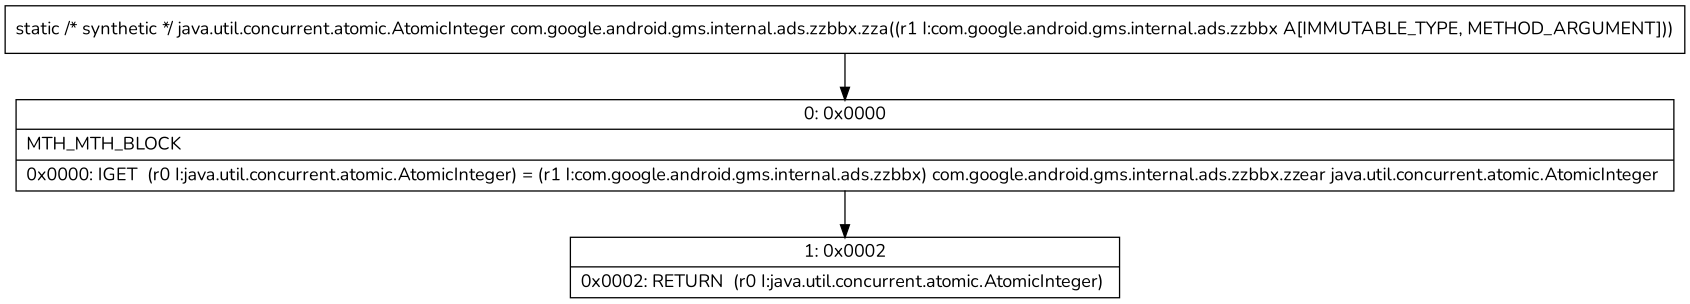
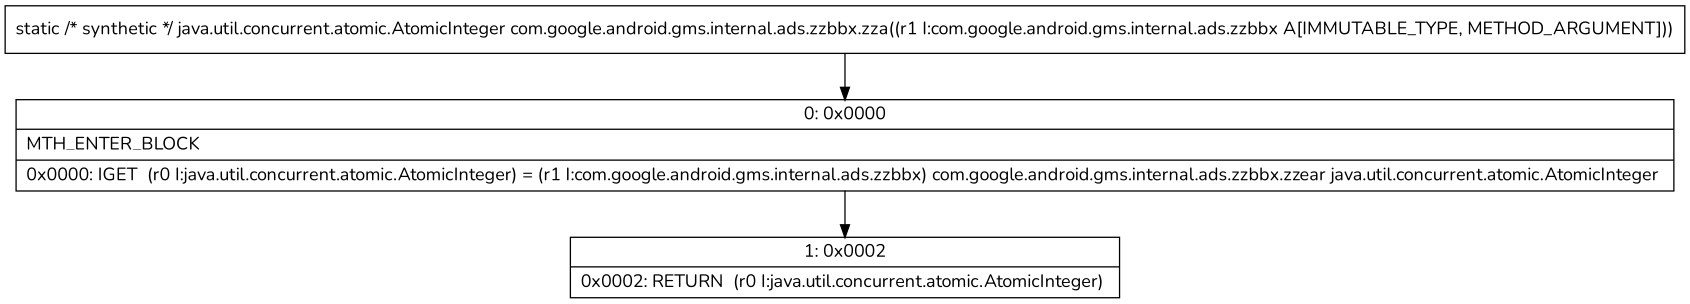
node "0: 0x0000": text "MTH_MTH_BLOCK" -> "MTH_ENTER_BLOCK"
